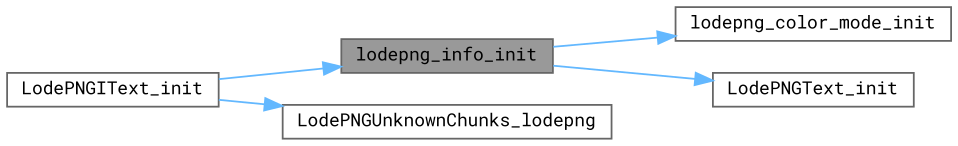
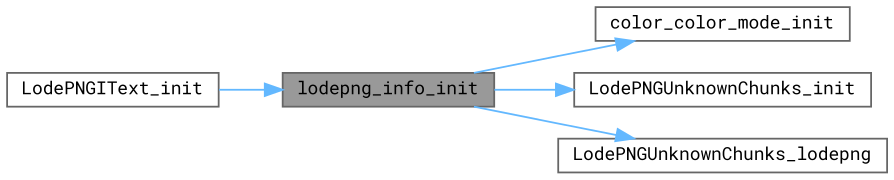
node "lodepng_color_mode_init": label "lodepng_color_mode_init" -> "color_color_mode_init"
node "LodePNGText_init": label "LodePNGText_init" -> "LodePNGUnknownChunks_init"
edge "LodePNGIText_init" -> "LodePNGUnknownChunks_lodepng": now "lodepng_info_init" -> "LodePNGUnknownChunks_lodepng"
